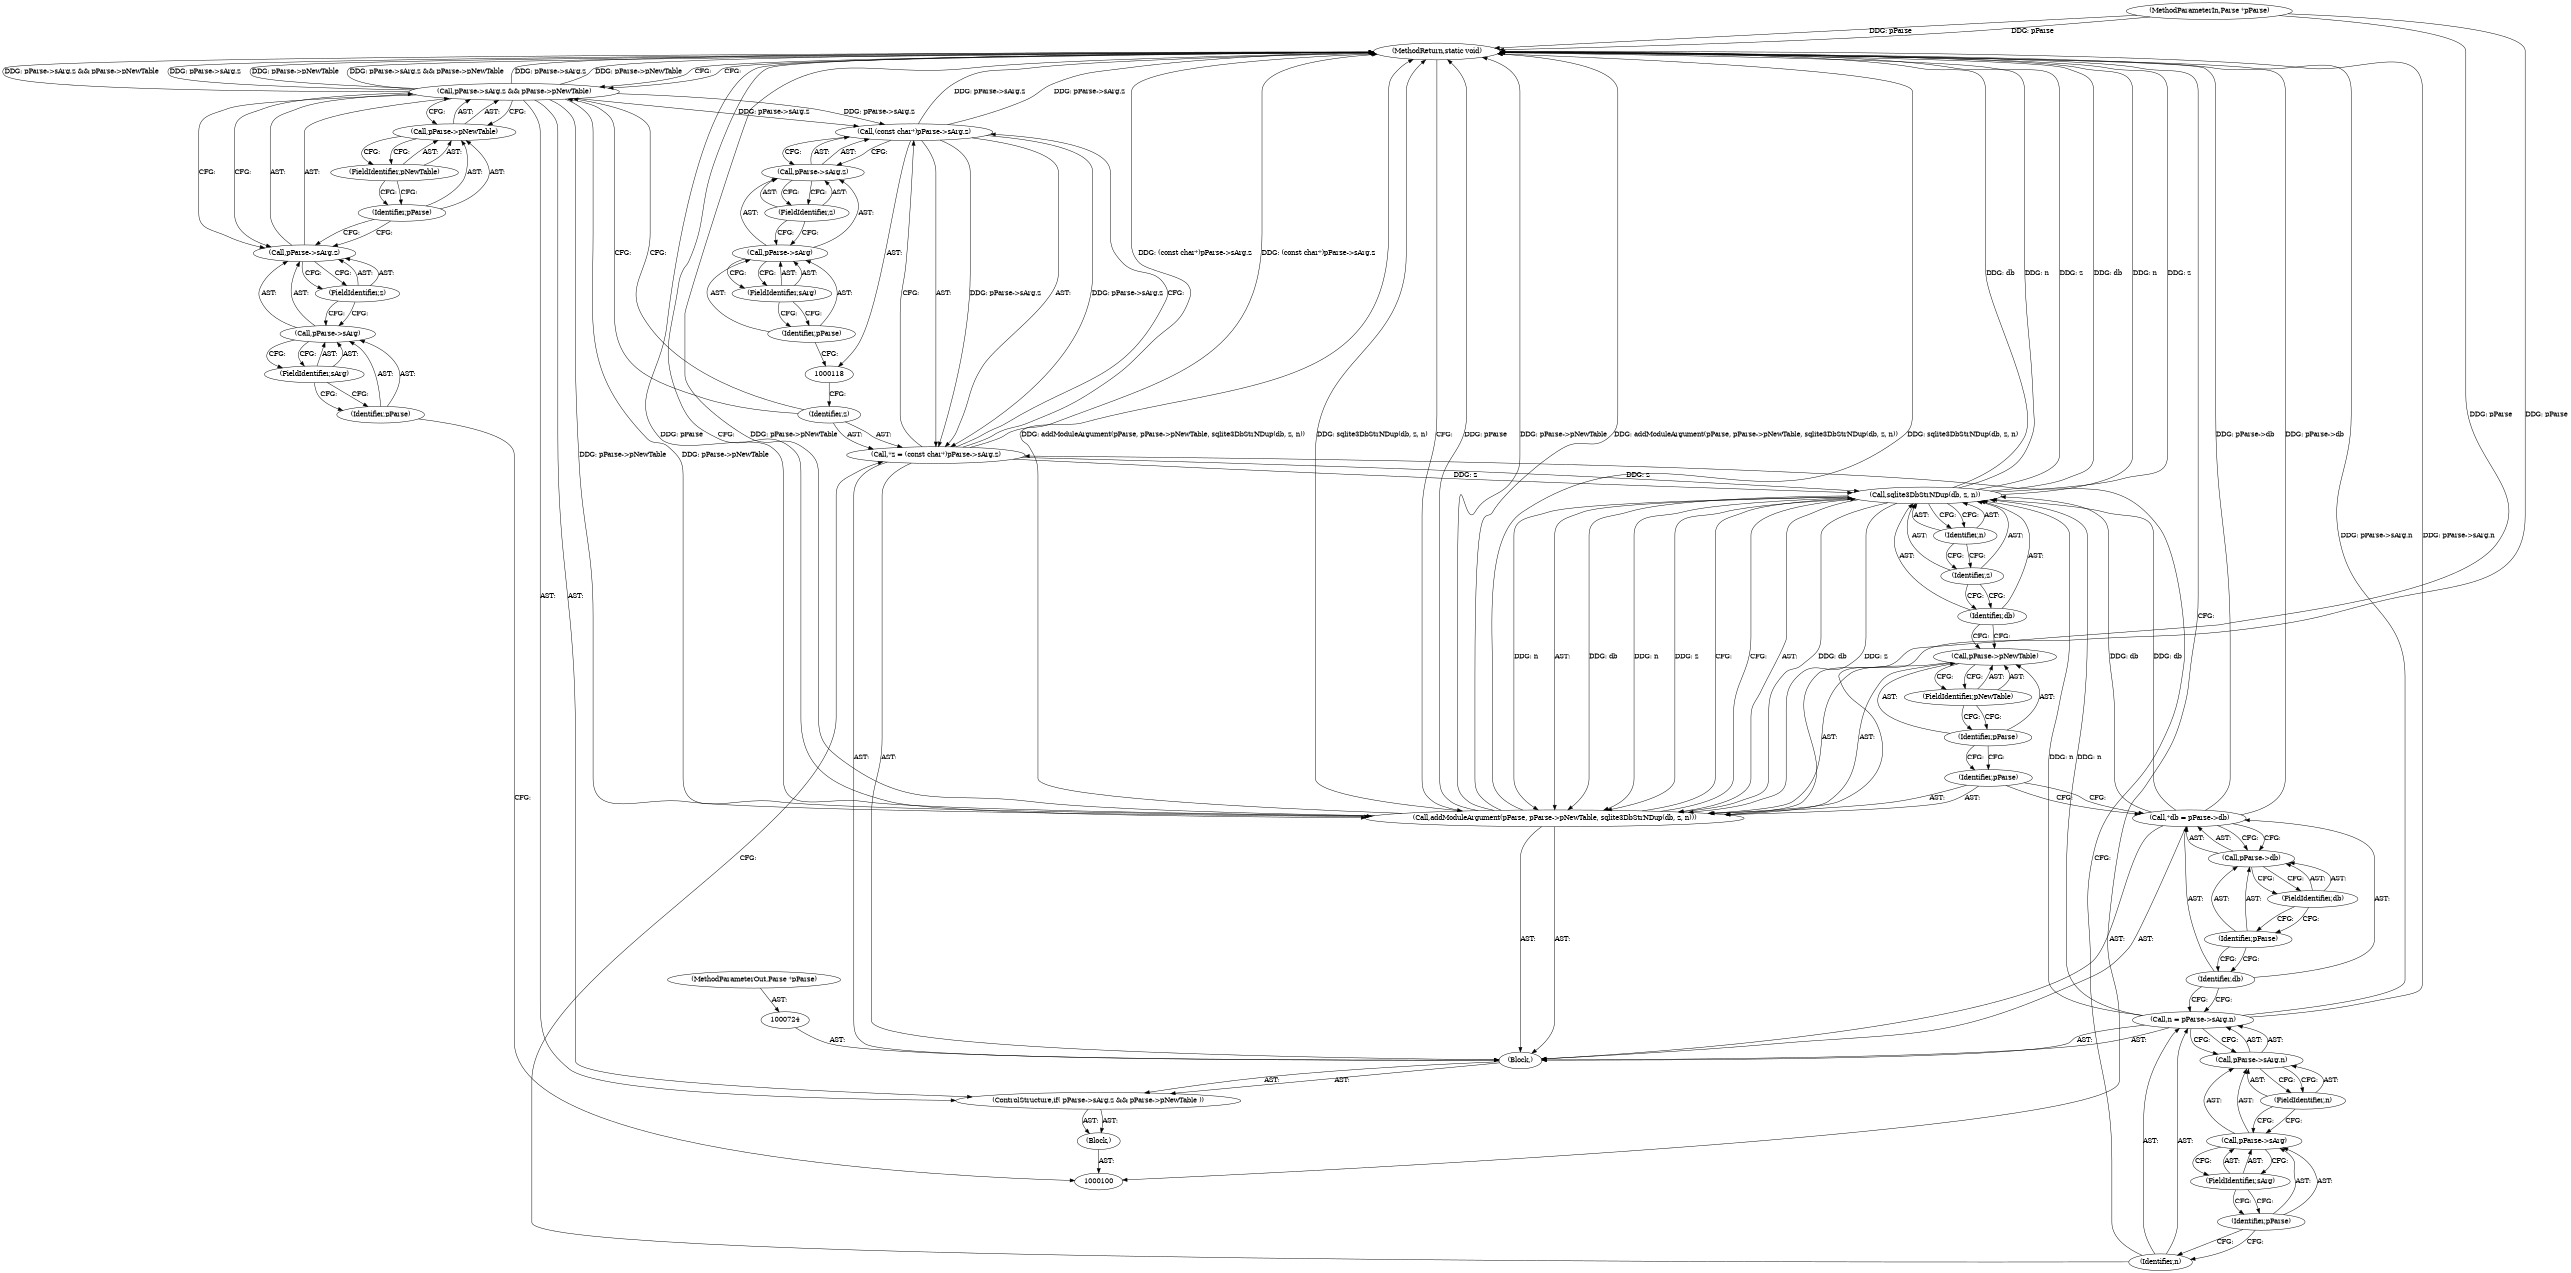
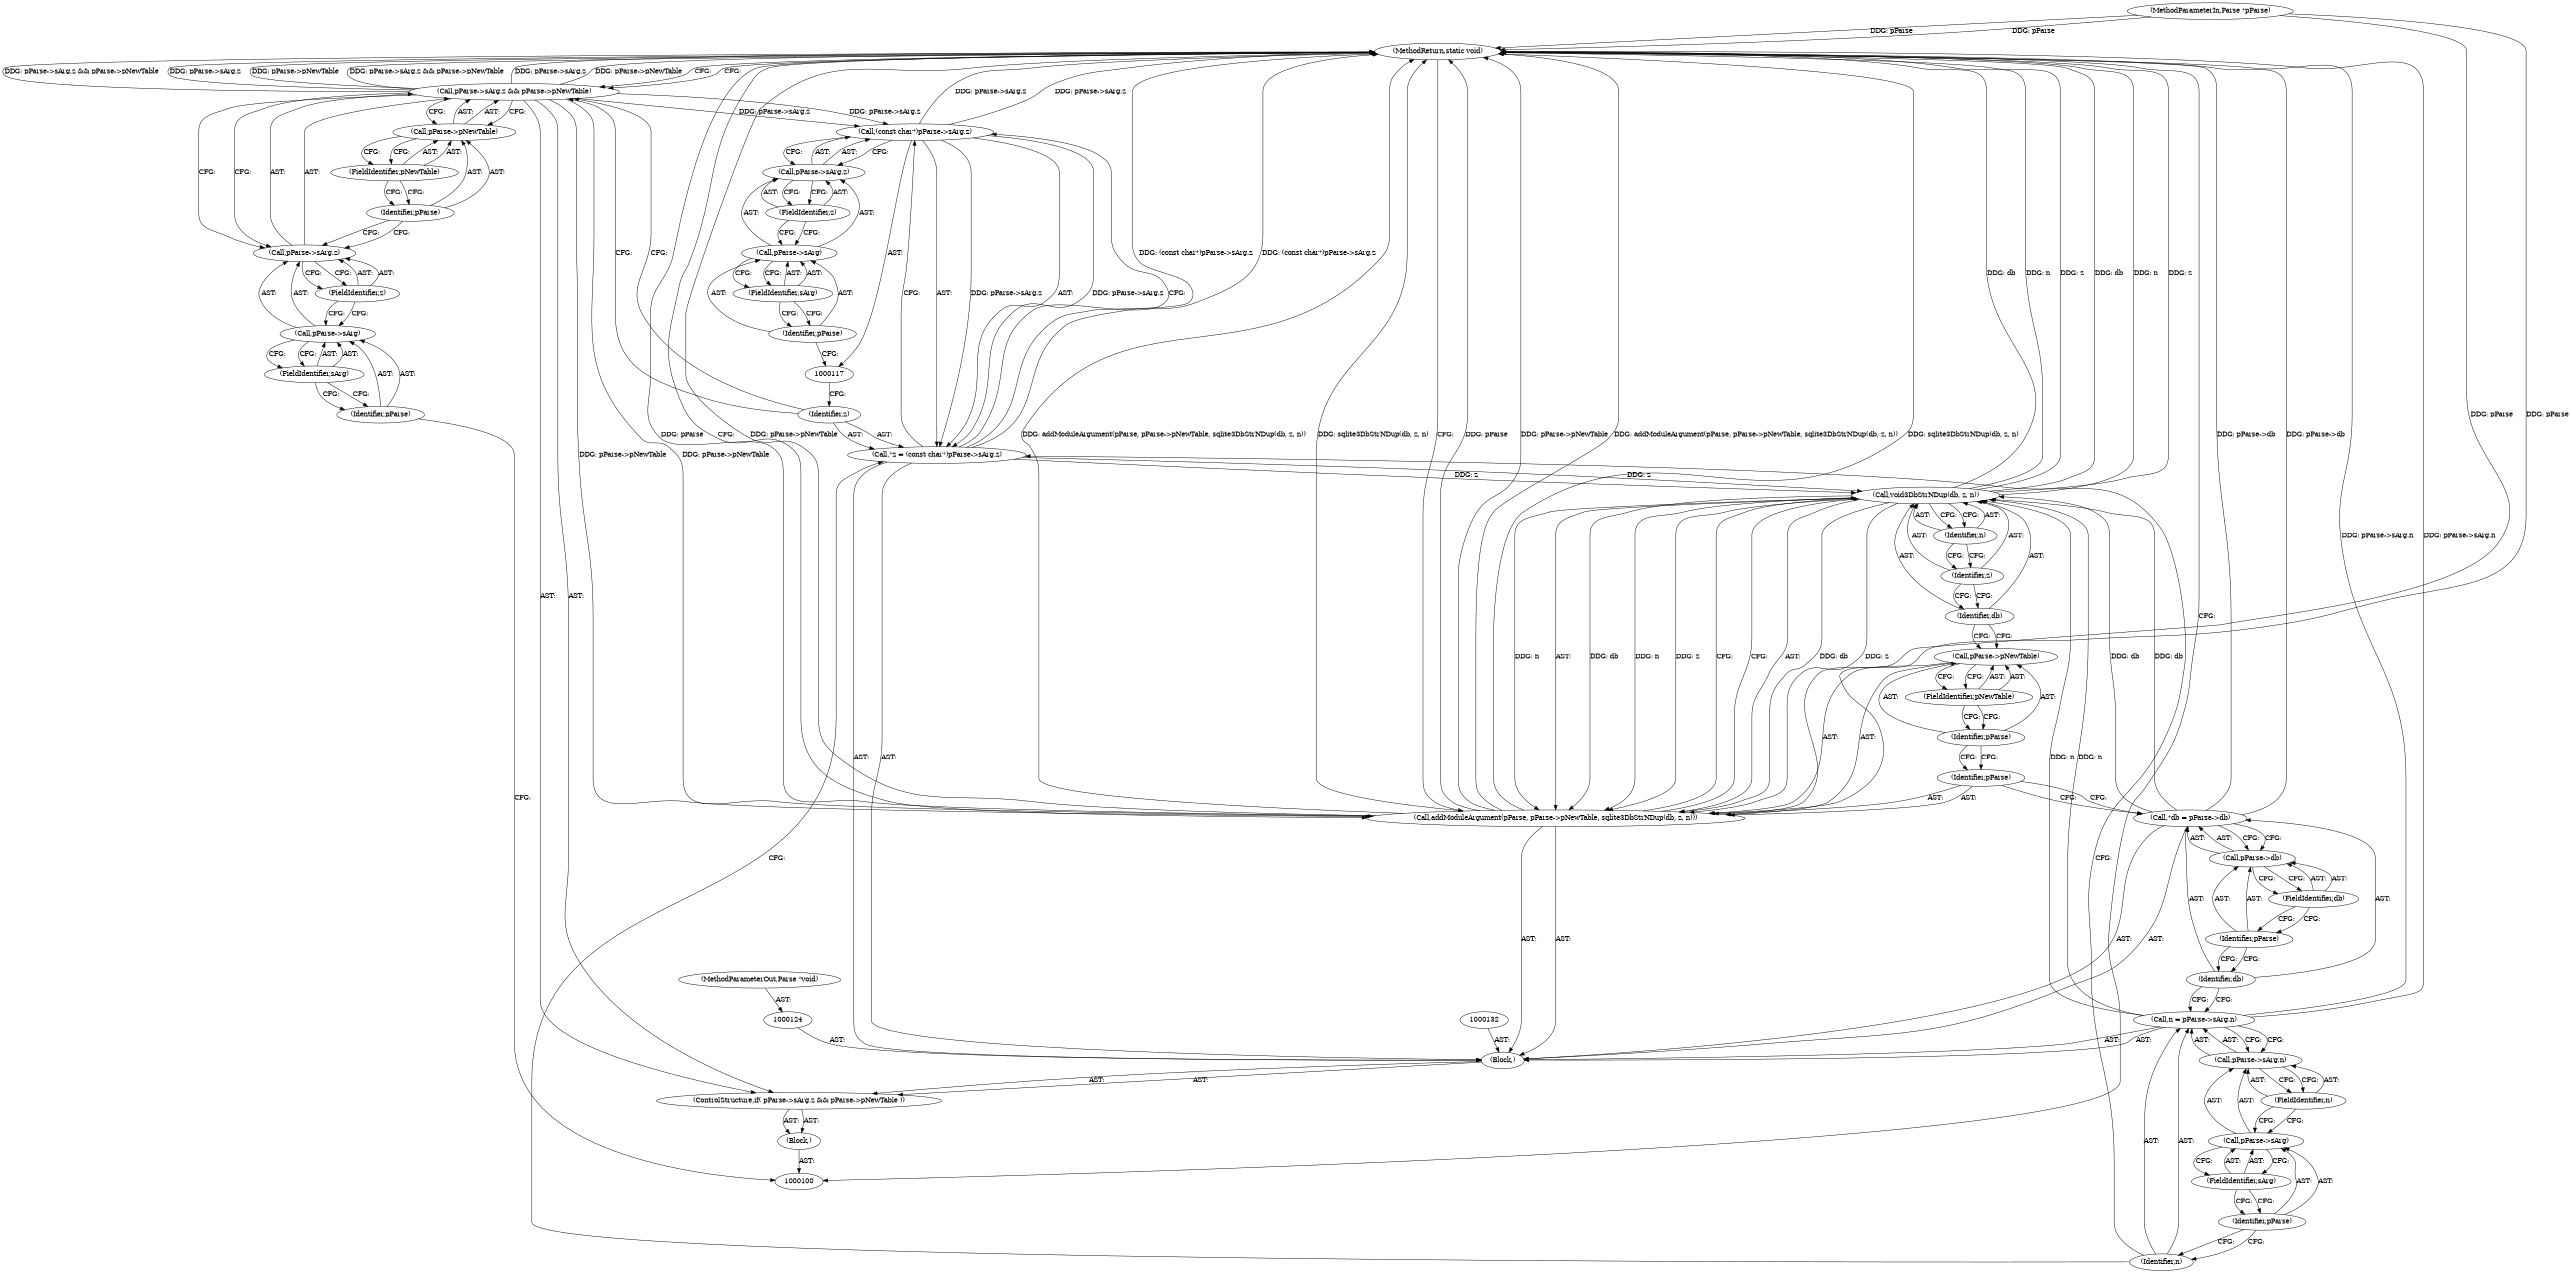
node "1000118": label "1000118" -> "1000117"
node "(Call,sqlite3DbStrNDup(db, z, n))": label "(Call,sqlite3DbStrNDup(db, z, n))" -> "(Call,void3DbStrNDup(db, z, n))"
node "(MethodParameterOut,Parse *pParse)": label "(MethodParameterOut,Parse *pParse)" -> "(MethodParameterOut,Parse *void)"
node "1000724": label "1000724" -> "1000124"
node "1000132": added
